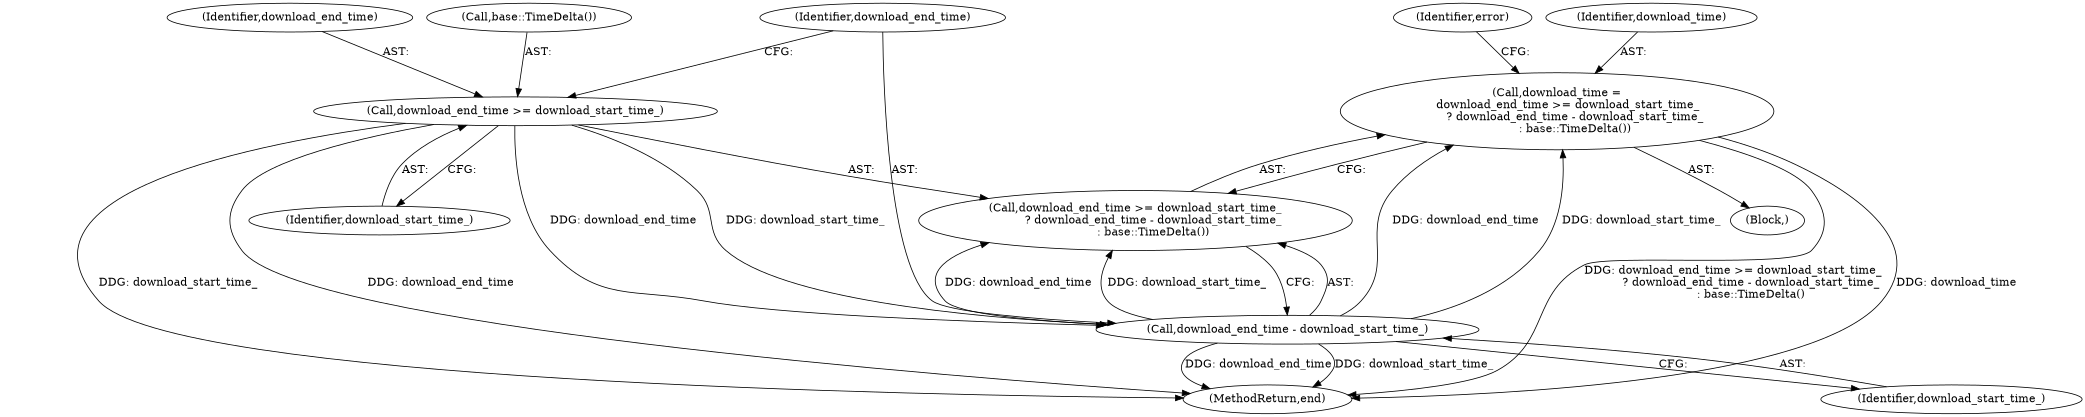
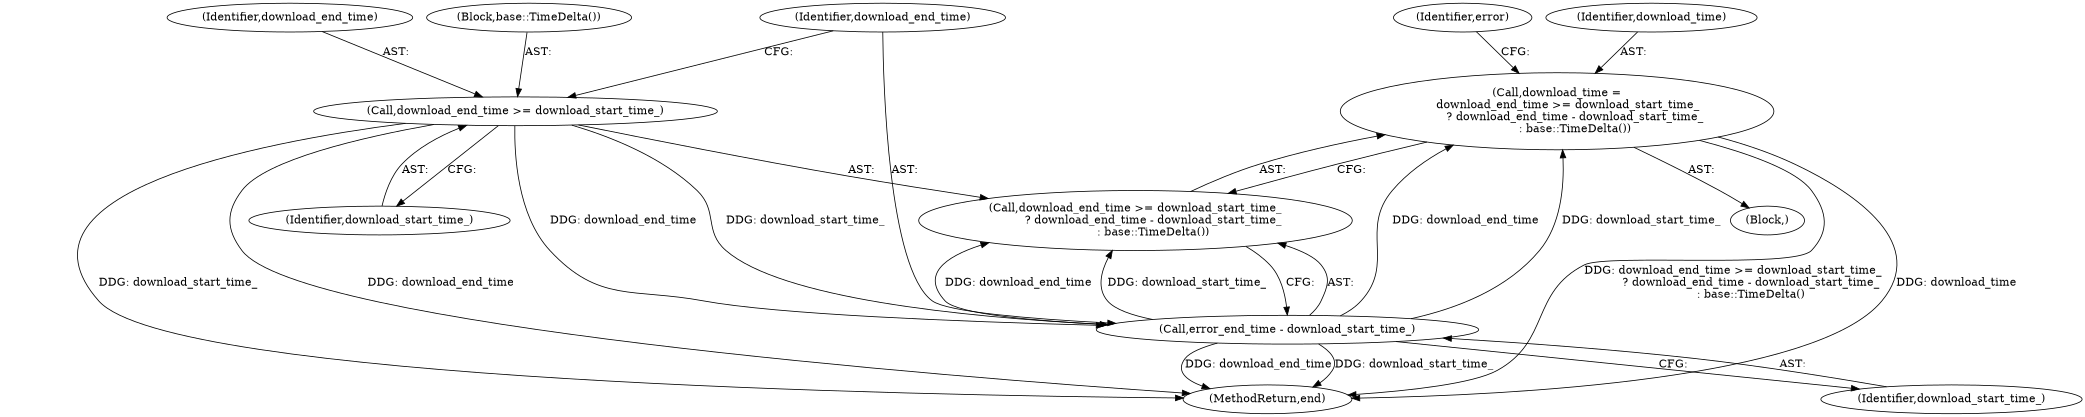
node "(Call,base::TimeDelta())": label "(Call,base::TimeDelta())" -> "(Block,base::TimeDelta())"
node "(Call,download_end_time - download_start_time_)": label "(Call,download_end_time - download_start_time_)" -> "(Call,error_end_time - download_start_time_)"
